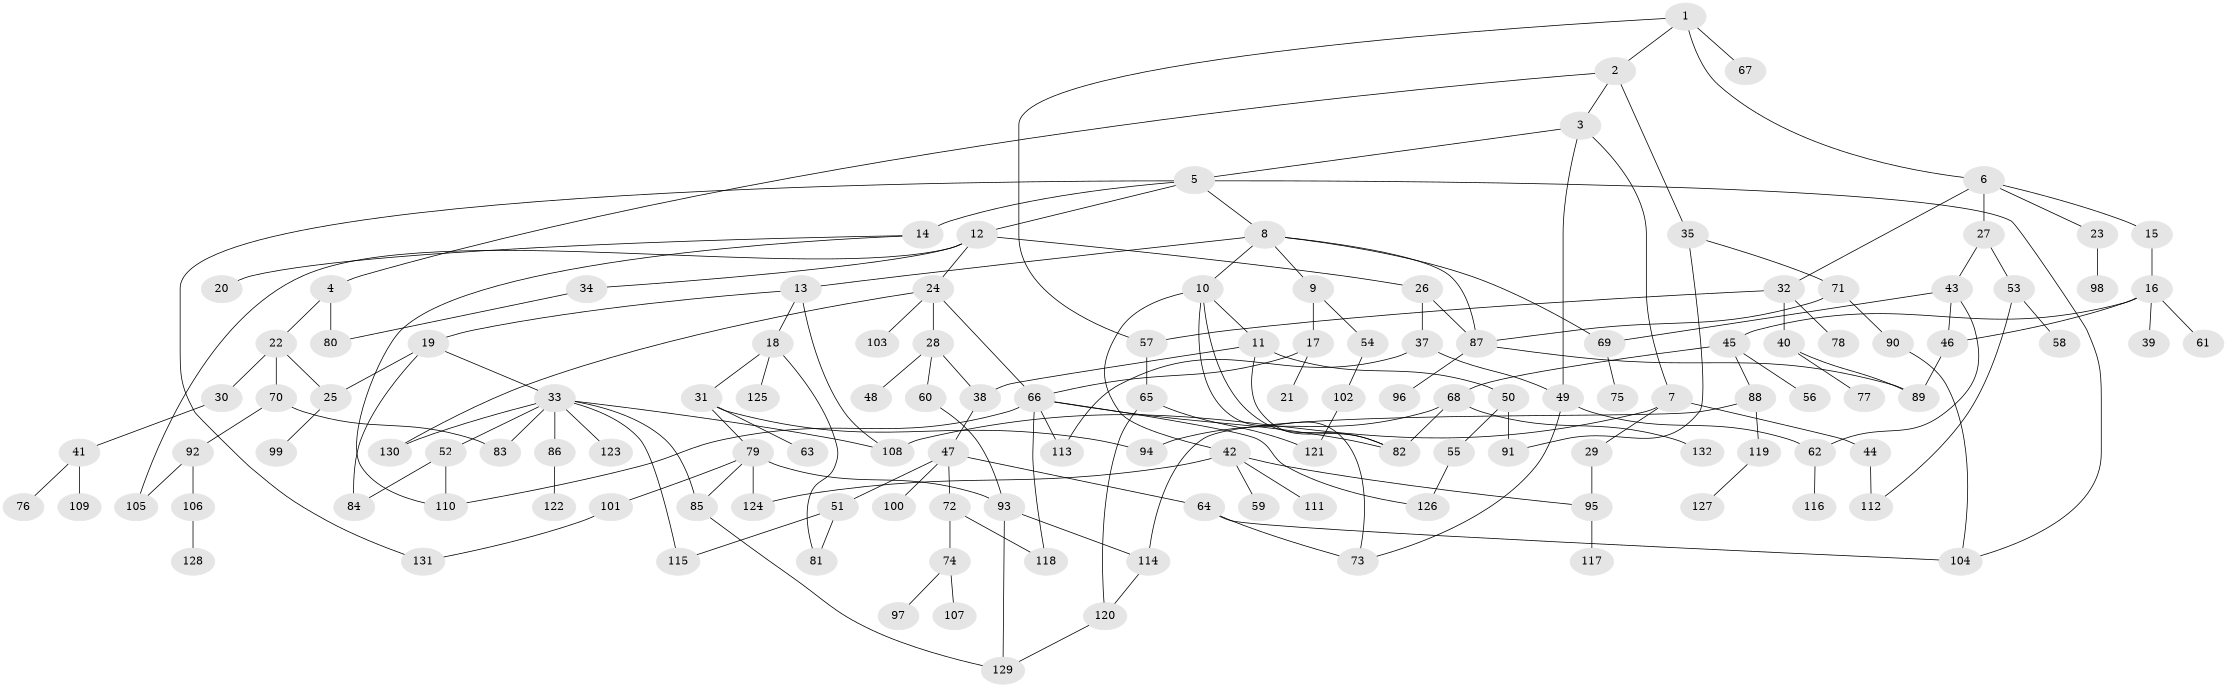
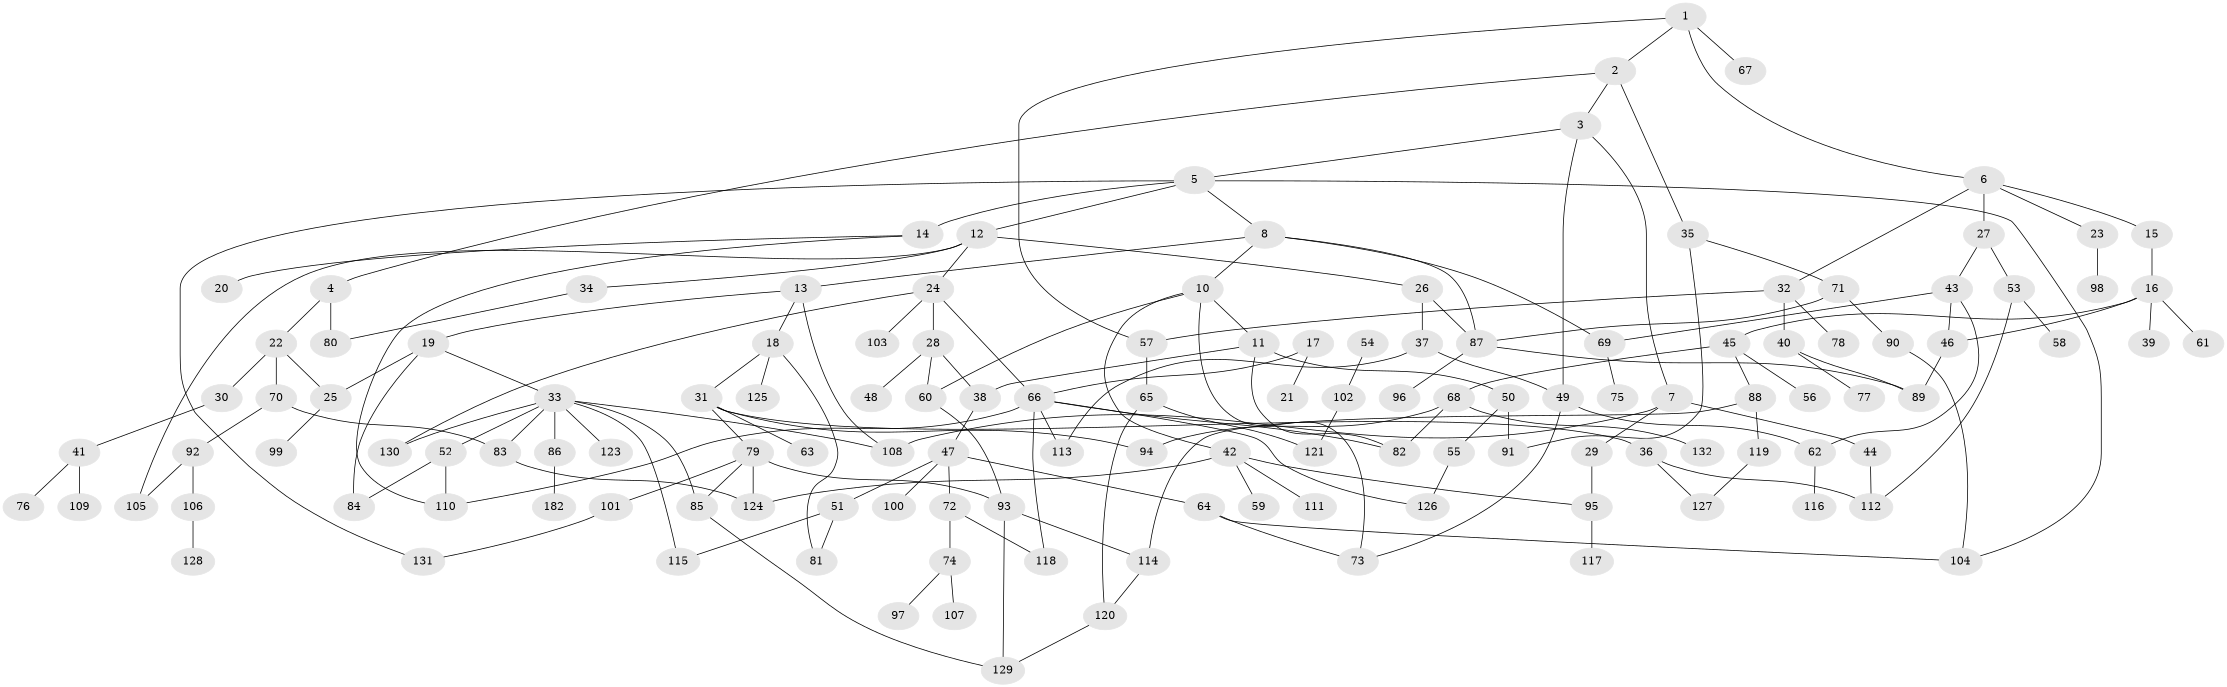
node "9": removed
edge "10" -- "82": now "10" -- "60"
node "36": added
edge "83" -- "124": added
node "122": label "122" -> "182"
